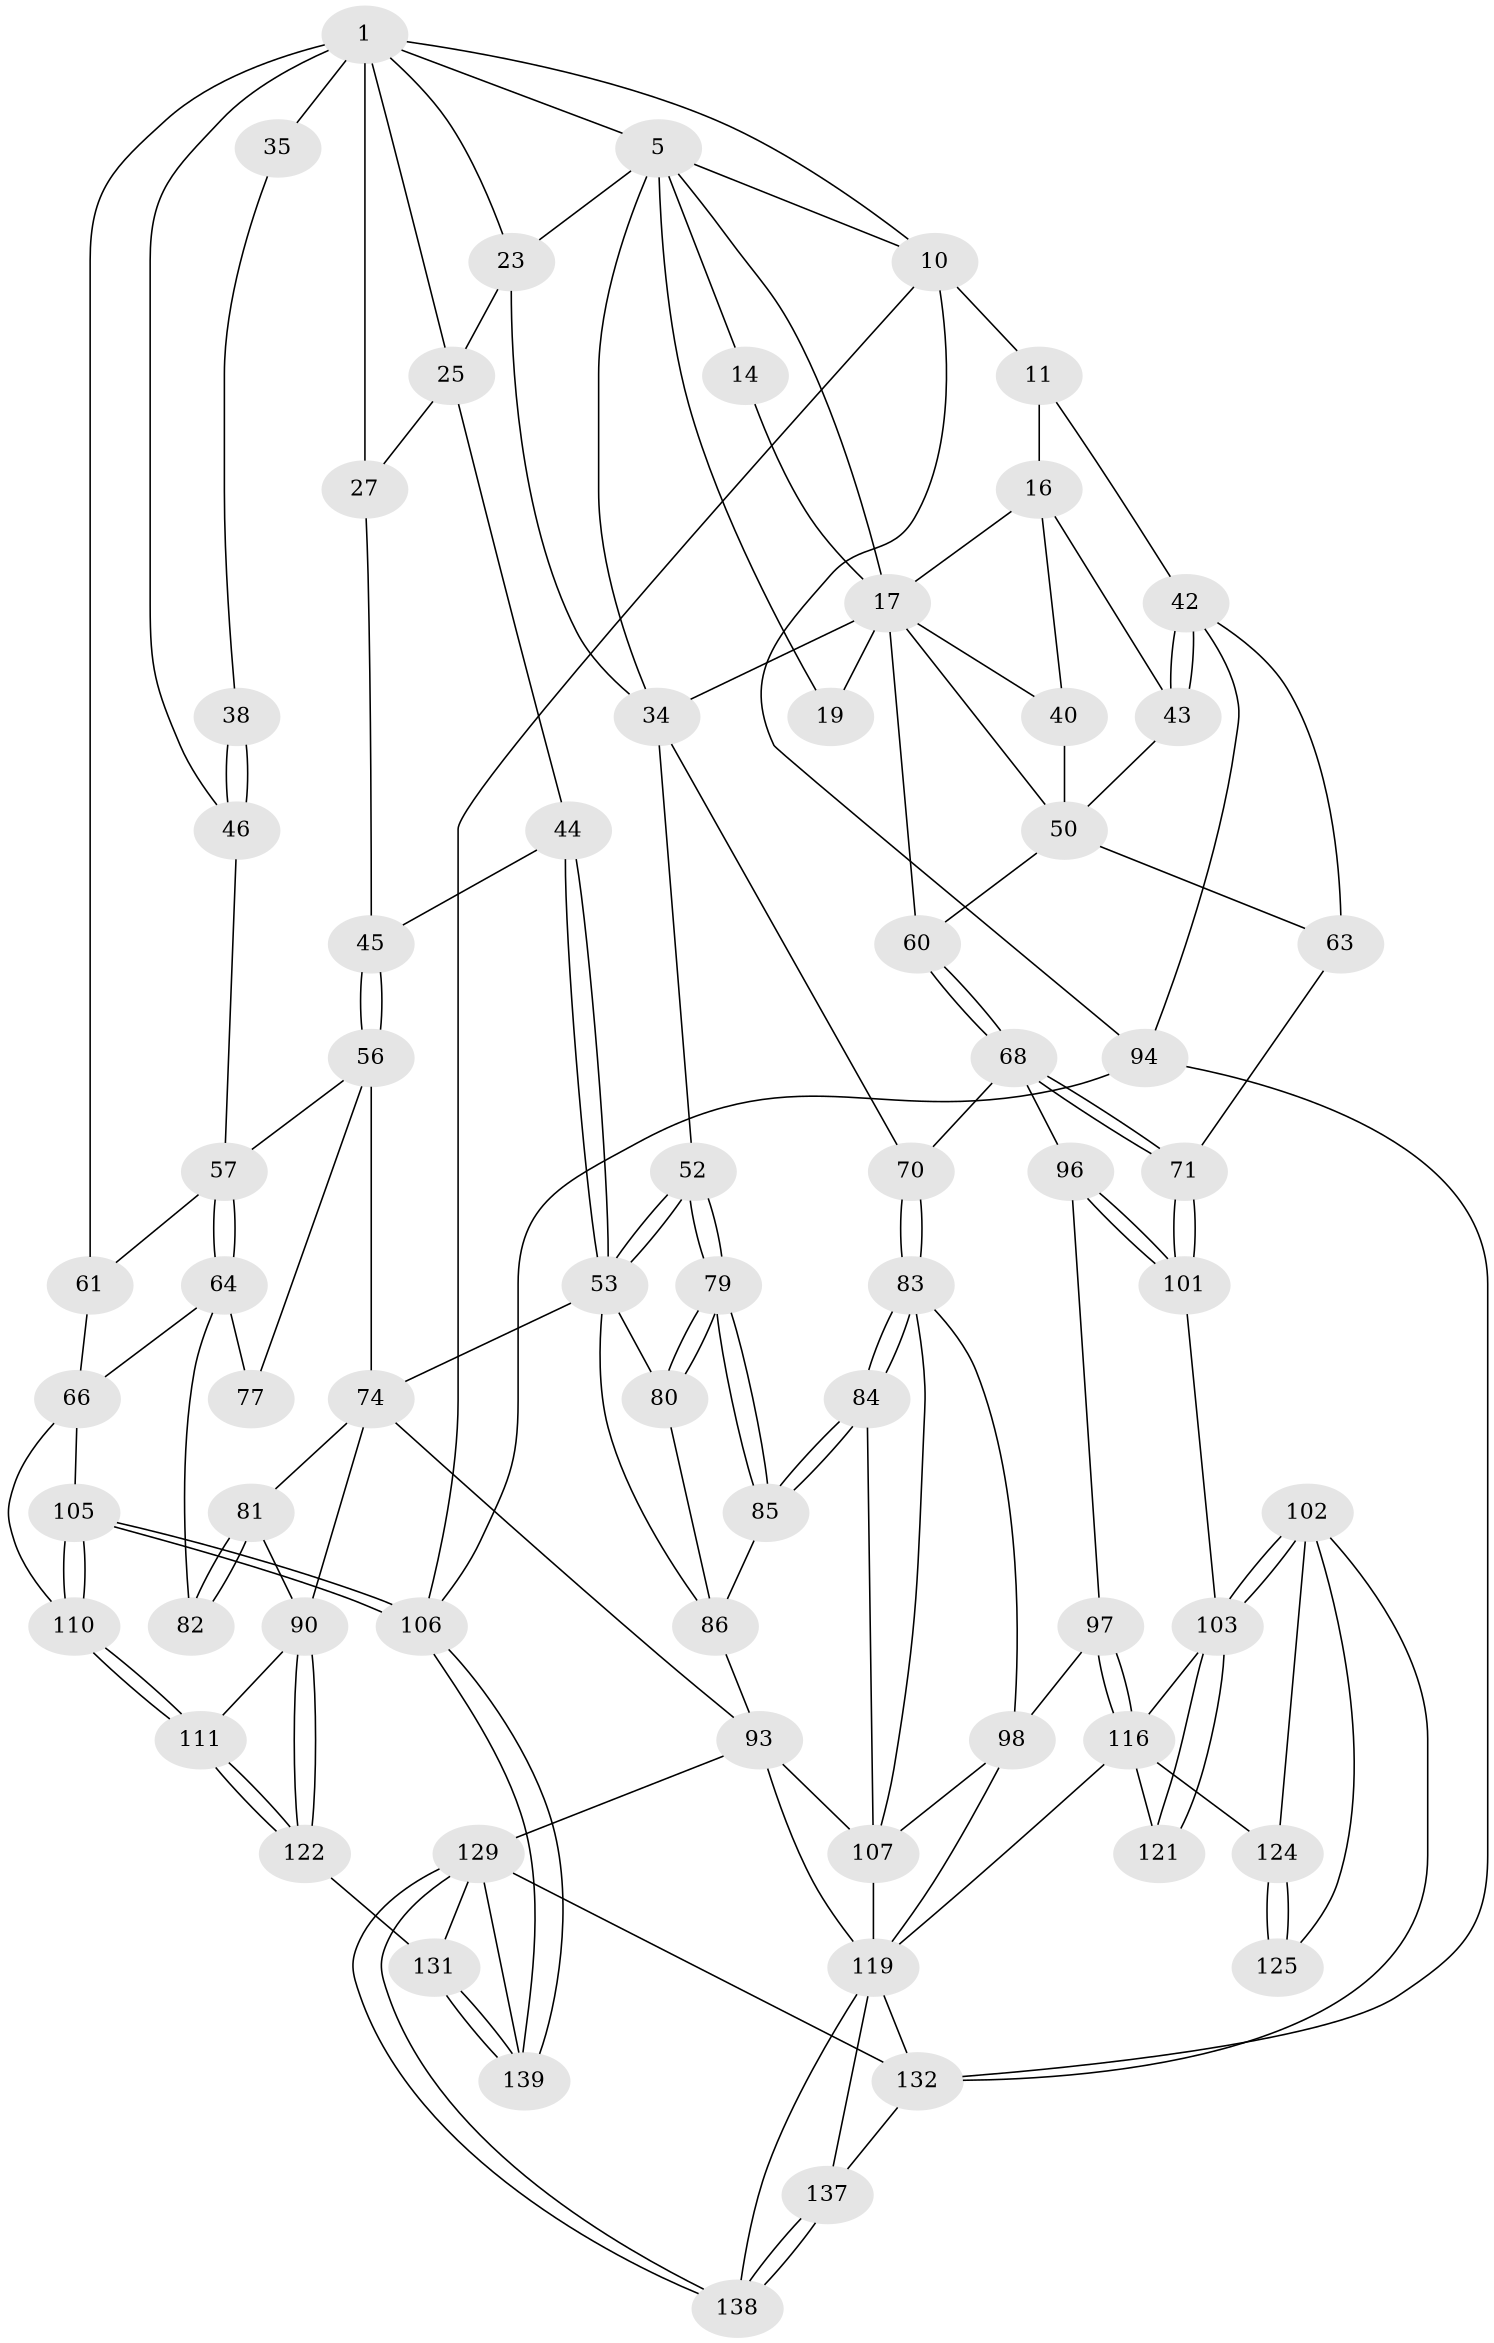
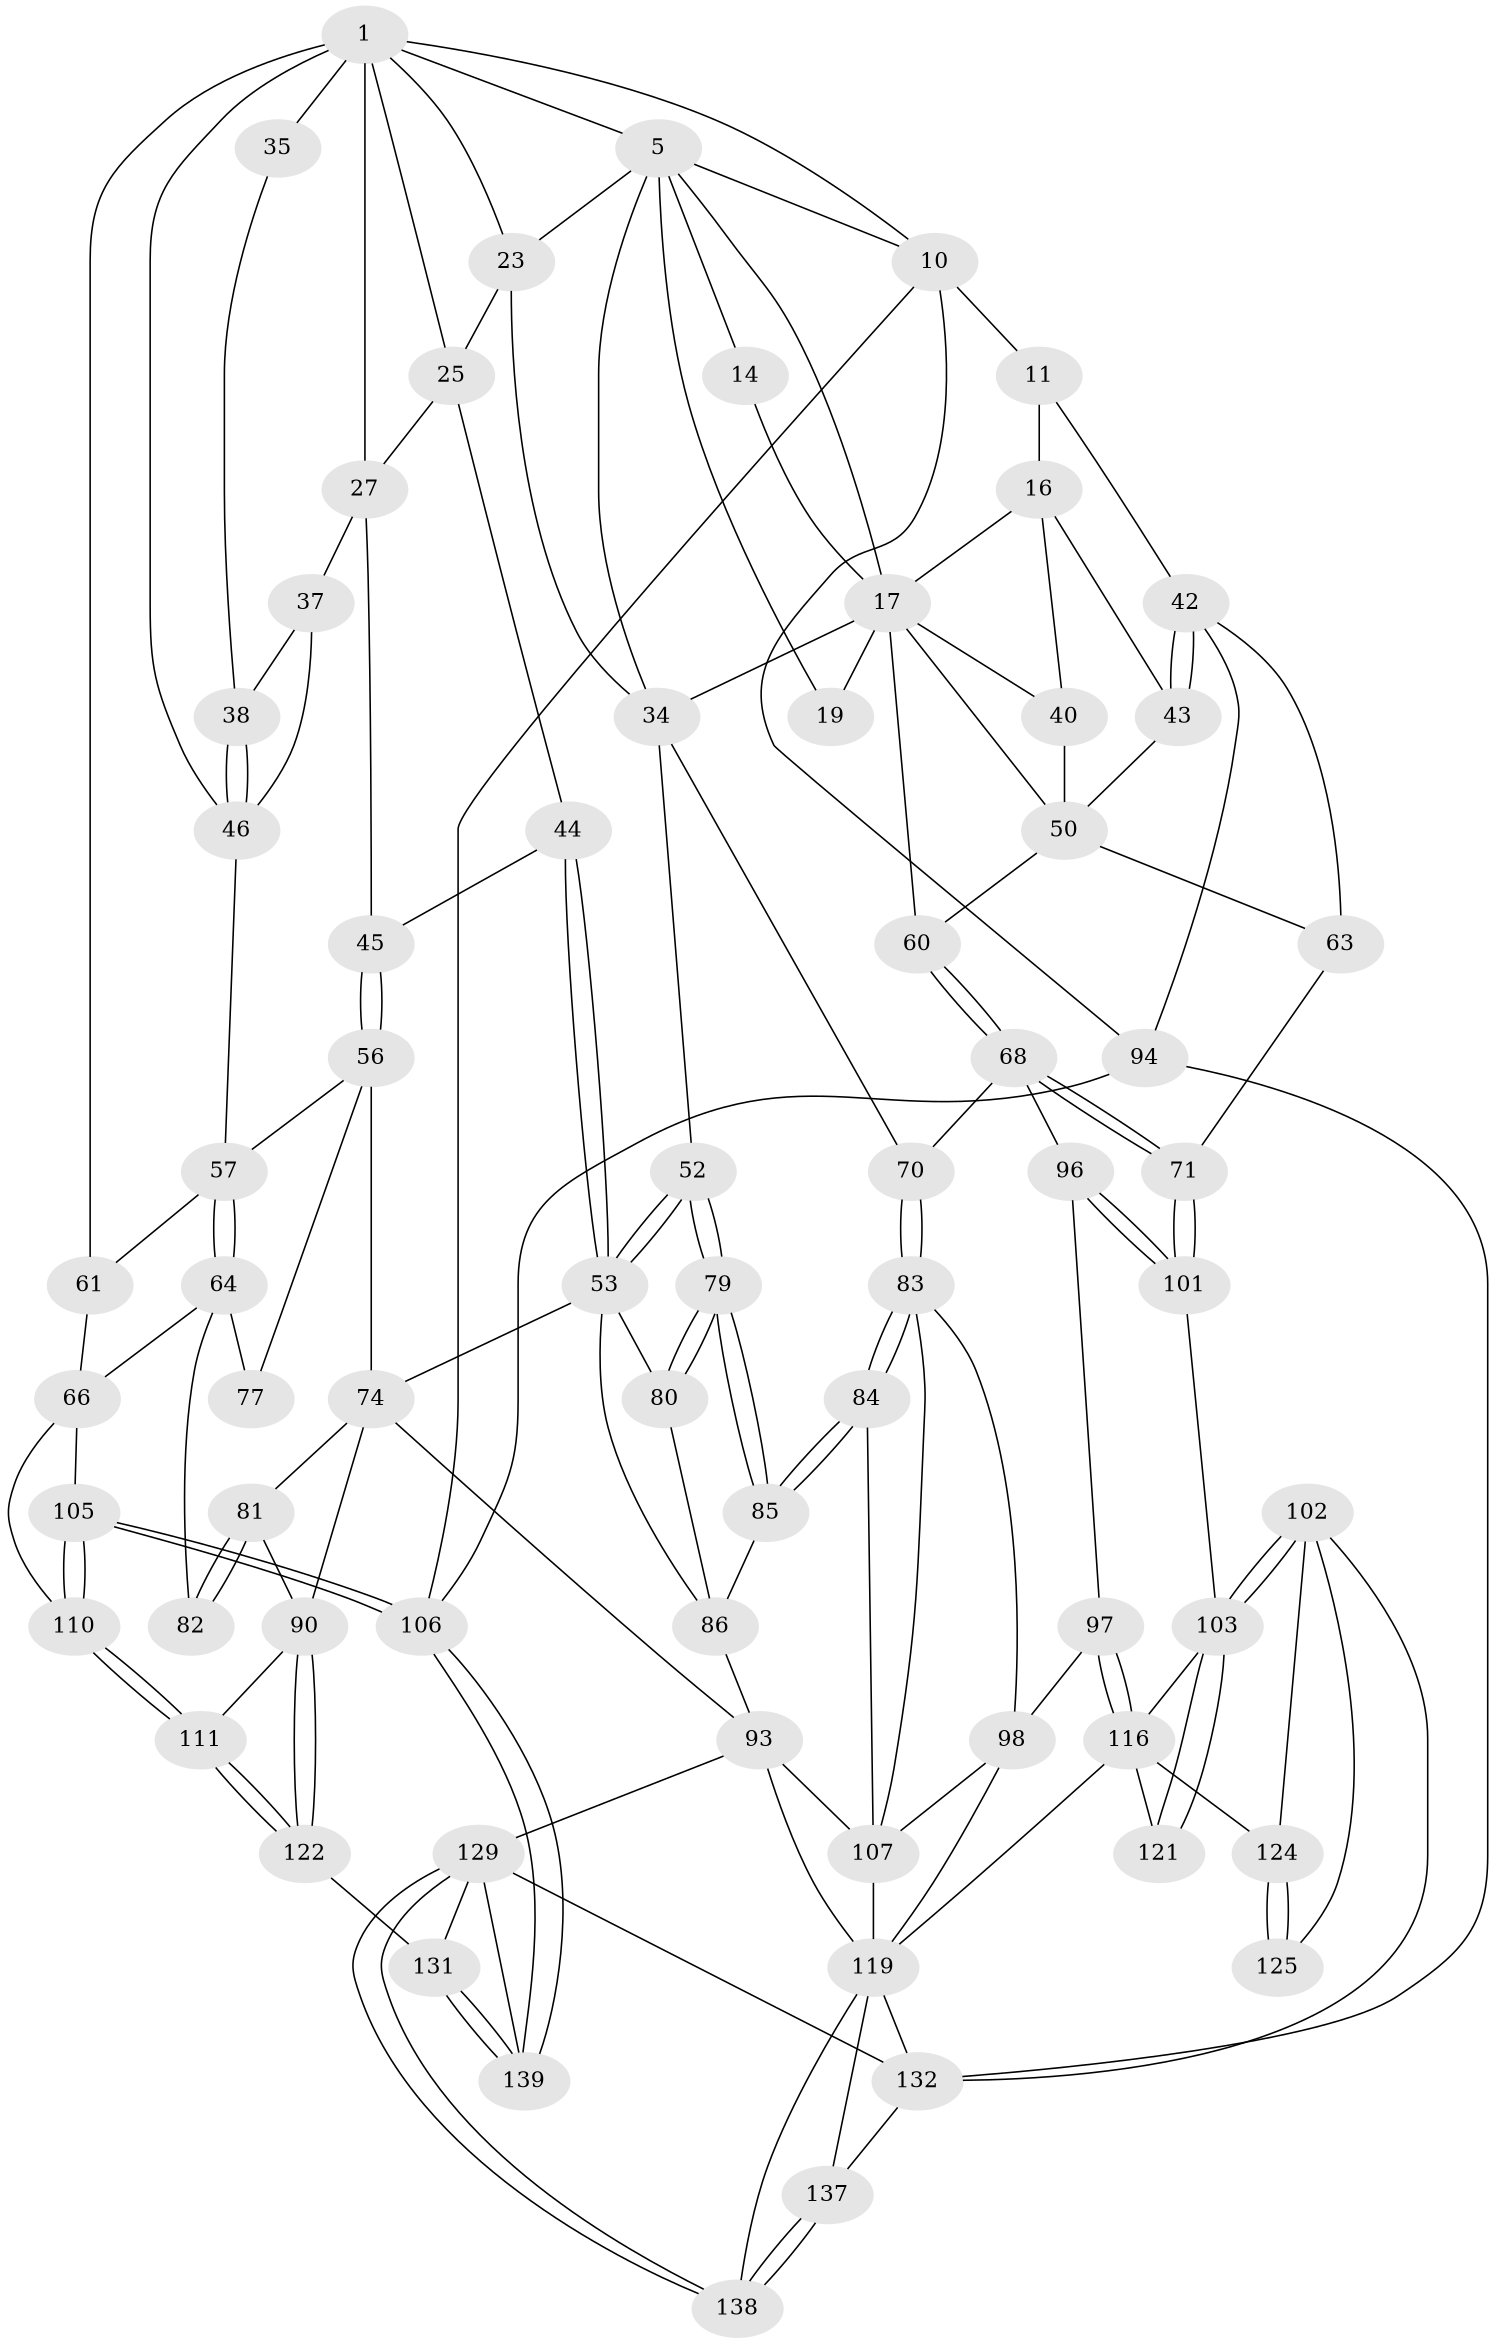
node "37": added
